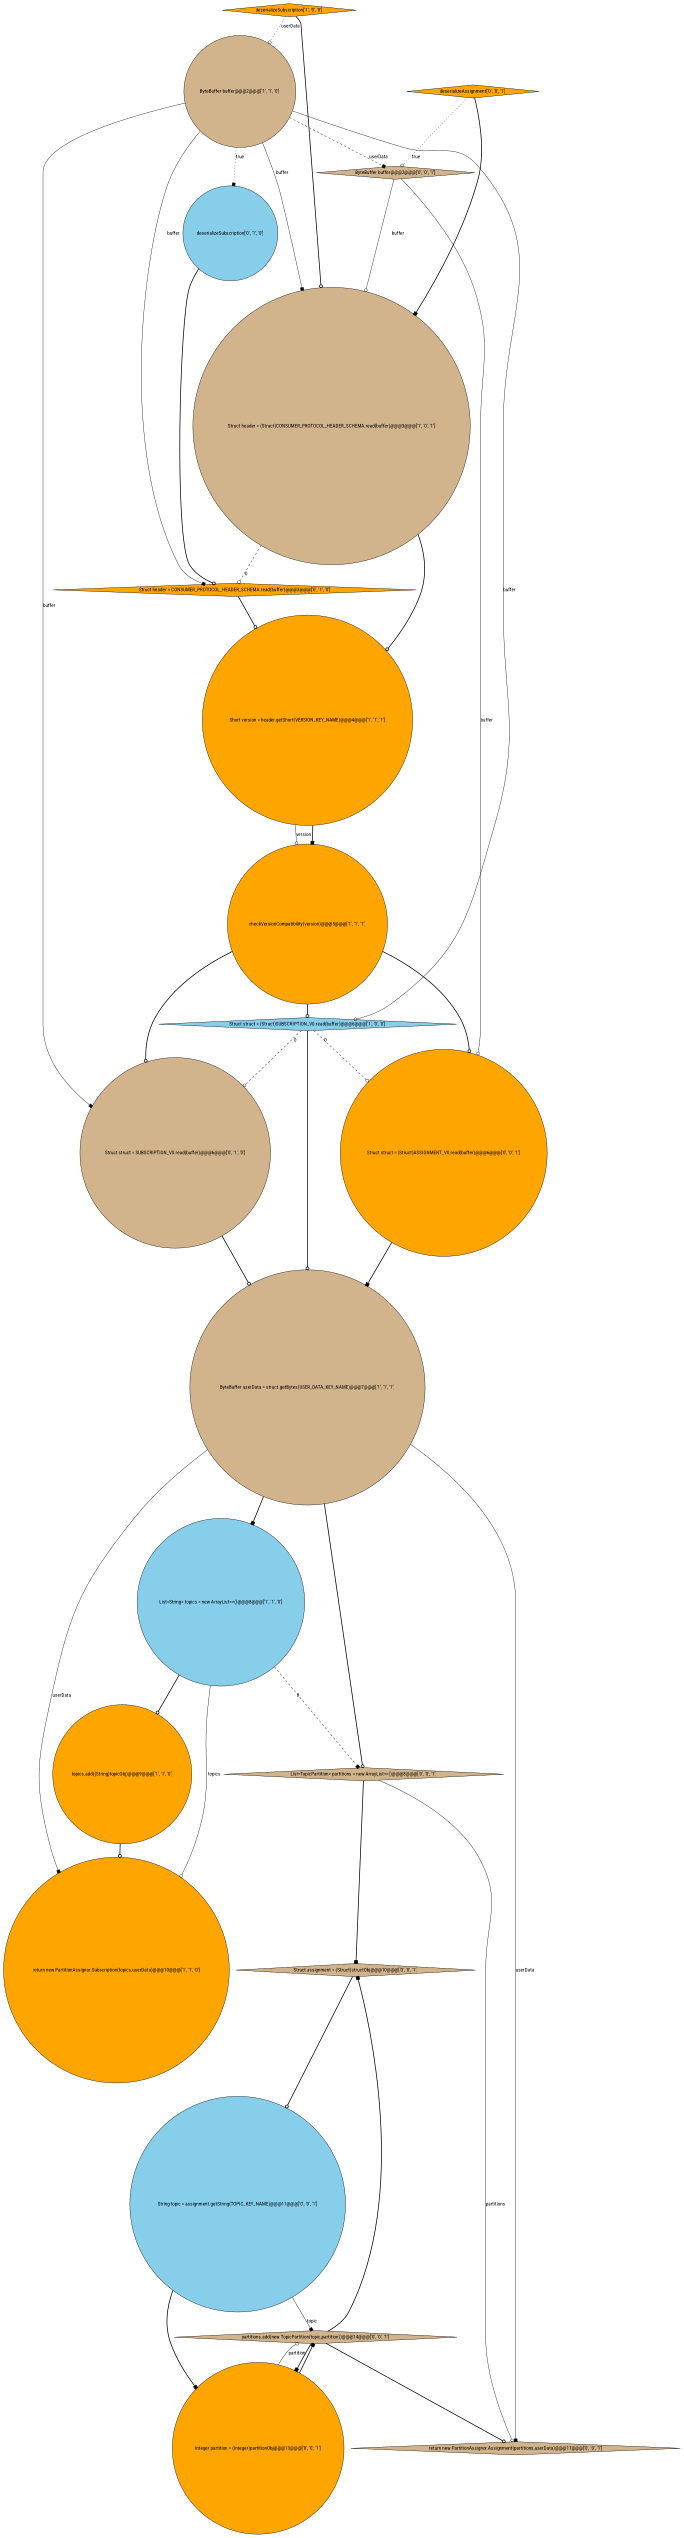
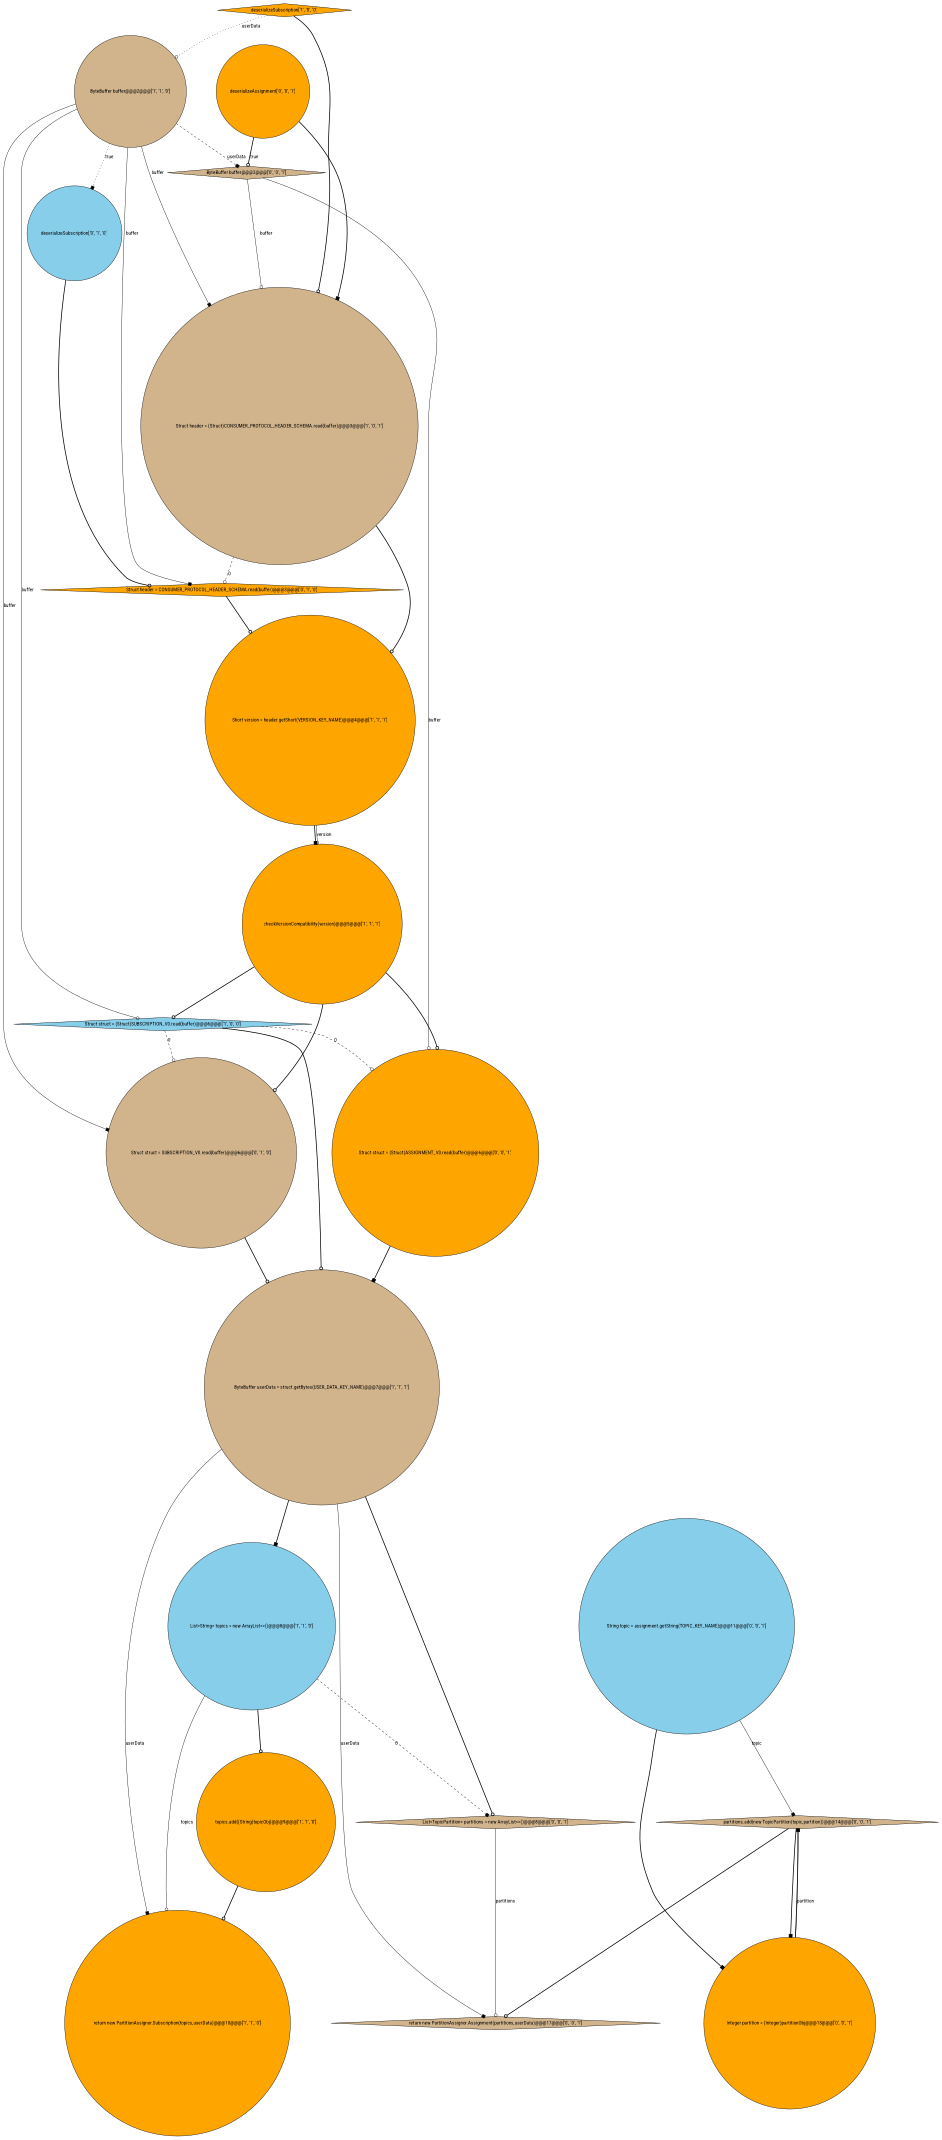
node "deserializeAssignment['0', '0', '1']": shape diamond -> circle
edge "deserializeAssignment['0', '0', '1']" -> "ByteBuffer buffer@@@2@@@['0', '0', '1']": style dotted -> bold
node "Struct assignment = (Struct)structObj@@@10@@@['0', '0', '1']": removed
